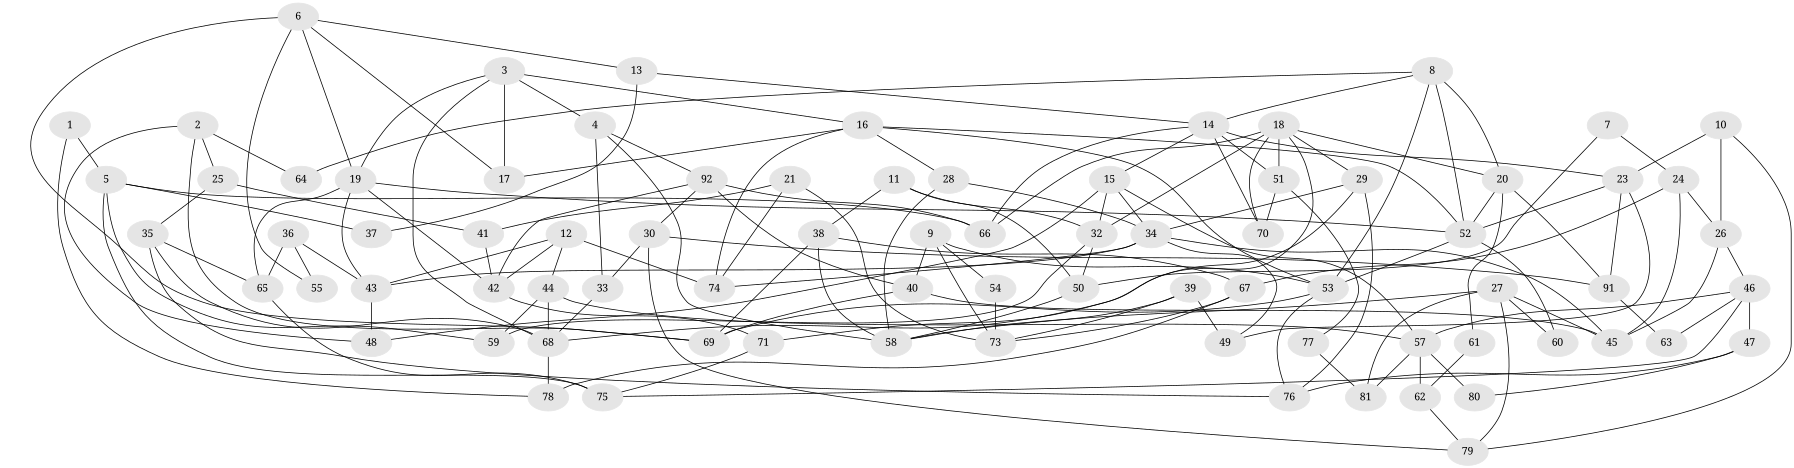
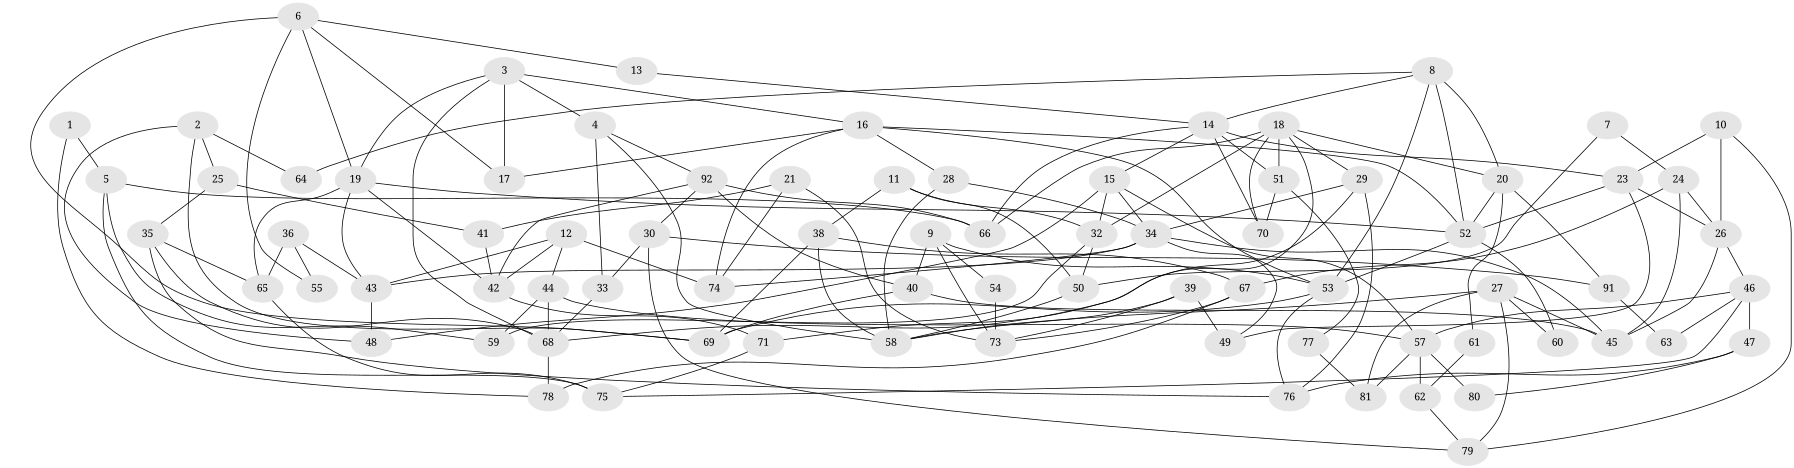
node "37": removed
edge "23" -- "91": now "23" -- "26"
